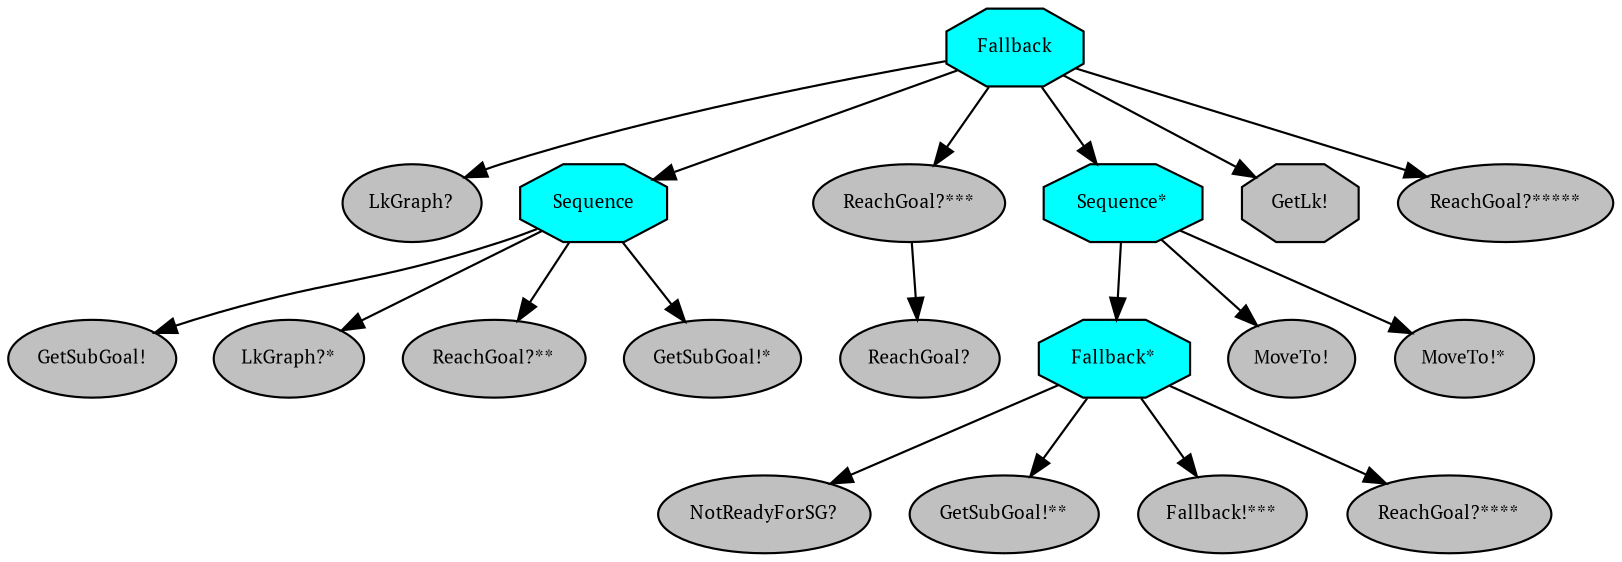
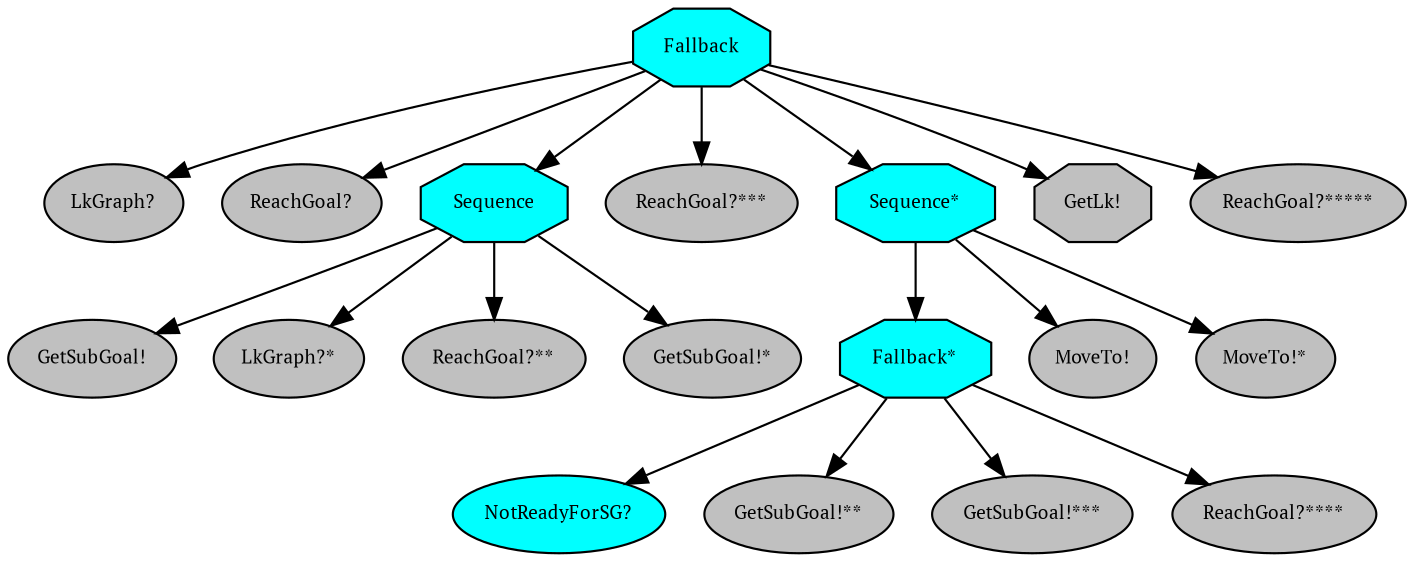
edge "ReachGoal?***" -> "ReachGoal?": now "Fallback" -> "ReachGoal?"
node "NotReadyForSG?": fillcolor gray -> cyan
node "Fallback!***": label "Fallback!***" -> "GetSubGoal!***"
